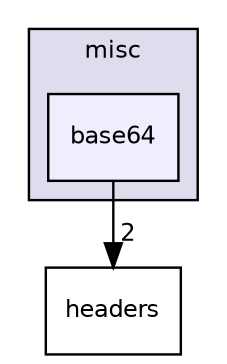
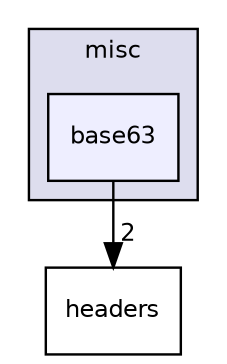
node "base64": label "base64" -> "base63"
